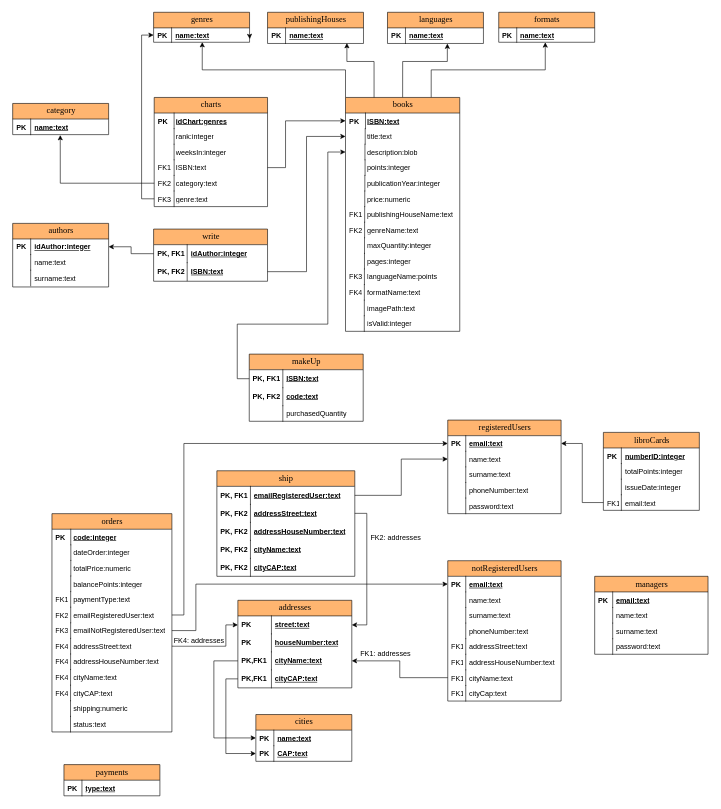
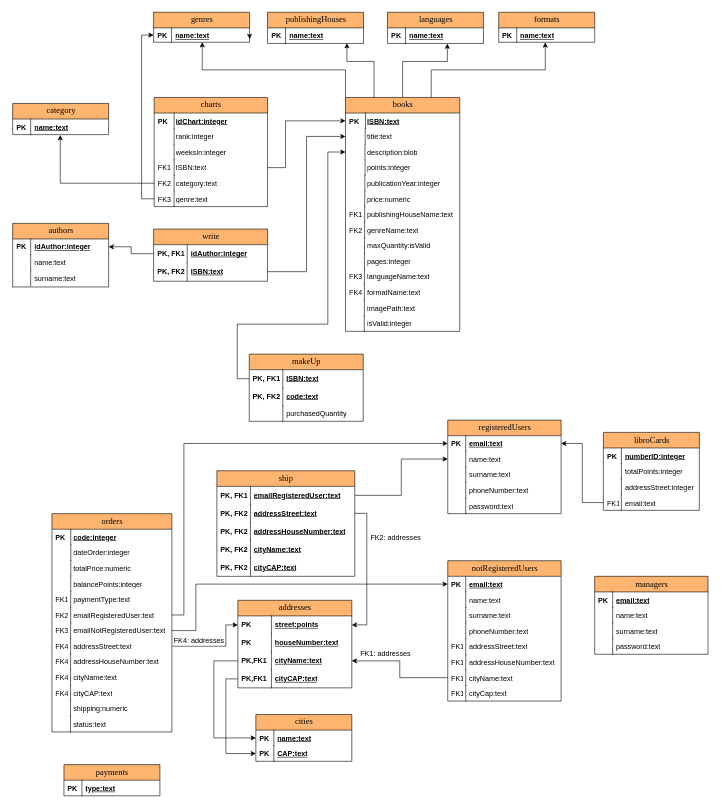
node "idChart:genres": label "idChart:genres" -> "idChart:integer"
node "maxQuantity:integer": label "maxQuantity:integer" -> "maxQuantity:isValid"
node "languageName:points": label "languageName:points" -> "languageName:text"
node "issueDate:integer": label "issueDate:integer" -> "addressStreet:integer"
node "street:text": label "street:text" -> "street:points"
